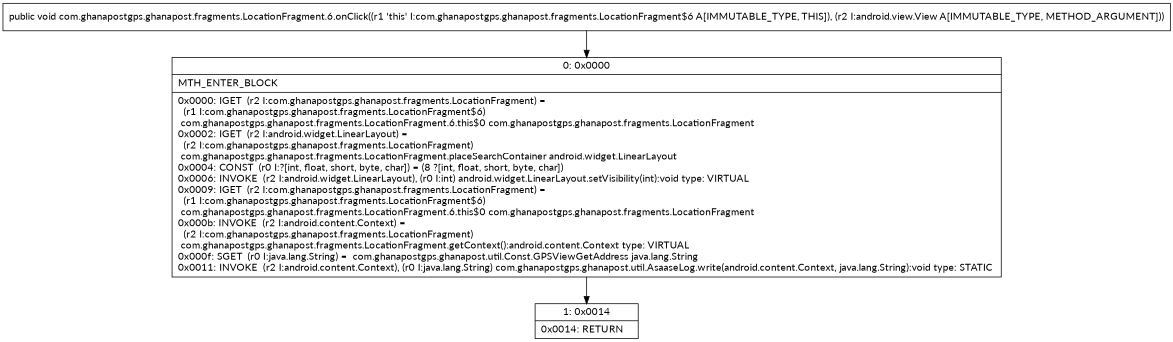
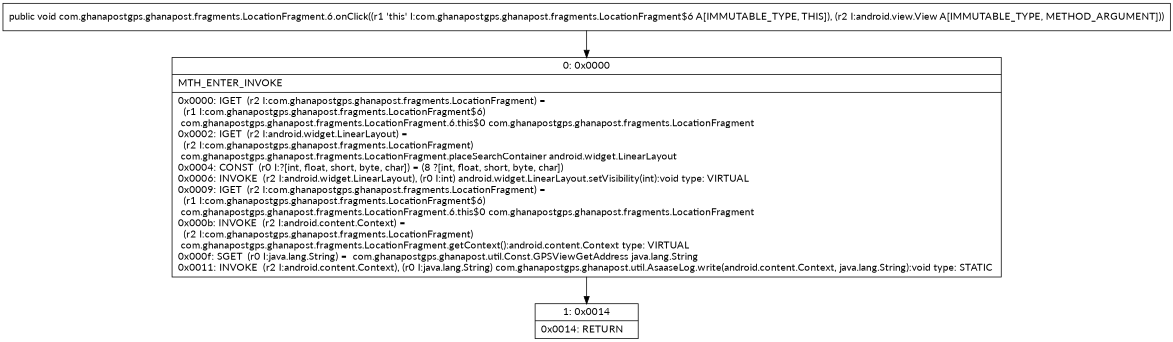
node "0: 0x0000": text "MTH_ENTER_BLOCK" -> "MTH_ENTER_INVOKE"
